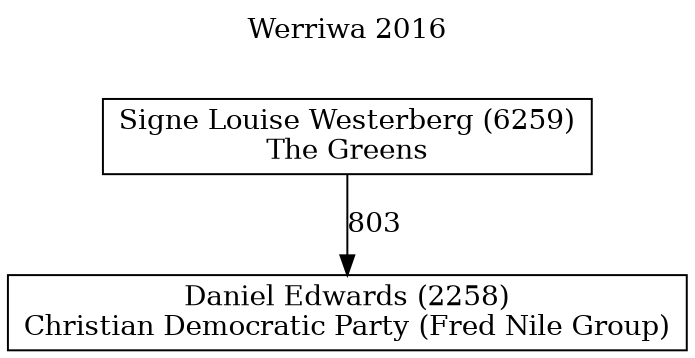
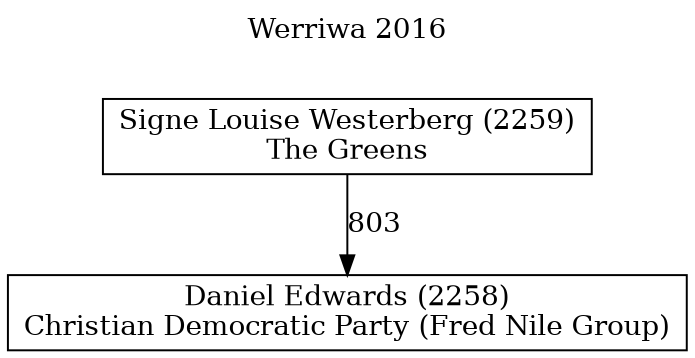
node "Signe Louise Westerberg (6259) The Greens": label "Signe Louise Westerberg (6259) The Greens" -> "Signe Louise Westerberg (2259) The Greens"
